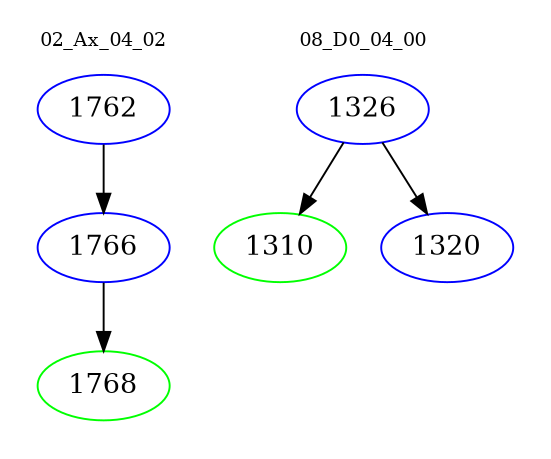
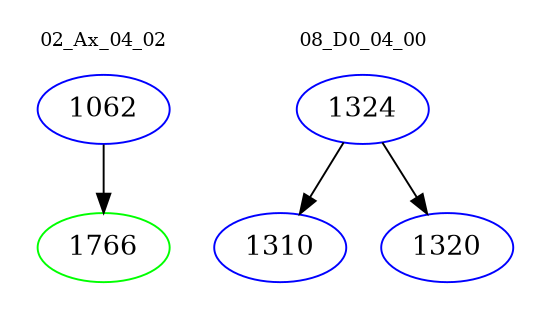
node "1762": label "1762" -> "1062"
node "1326": label "1326" -> "1324"
node "1766": color blue -> green
node "1310": color green -> blue
node "1768": removed
